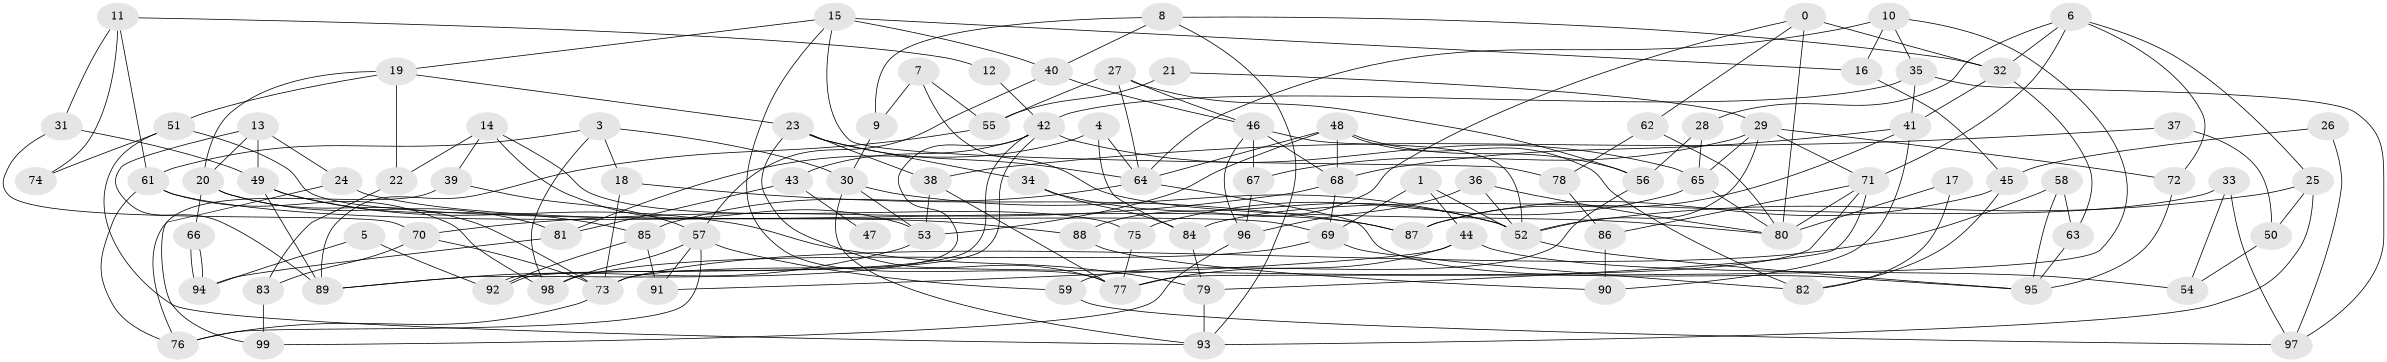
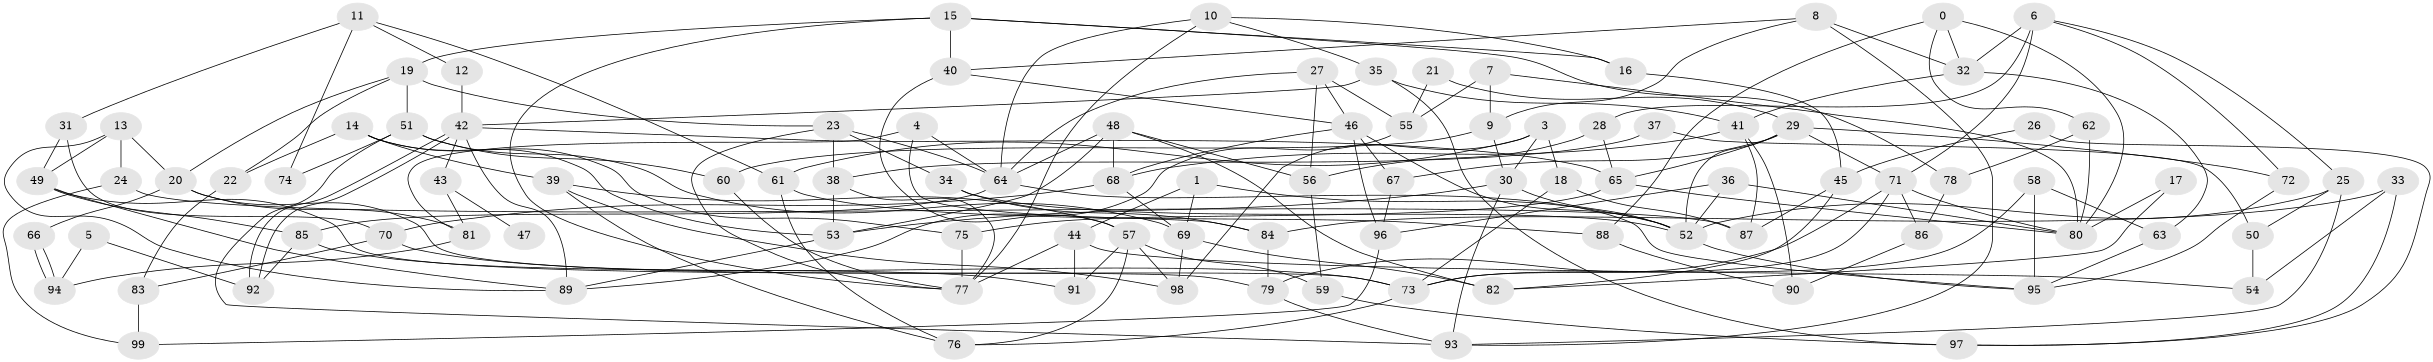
node "60": added
edge "61" -- "98": now "39" -- "98"
